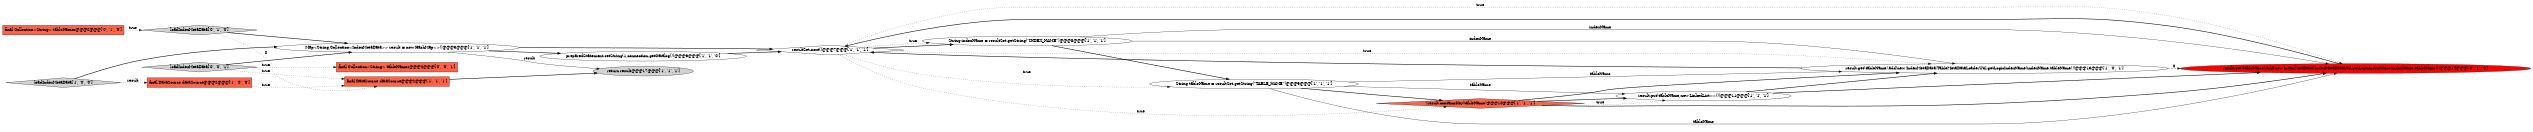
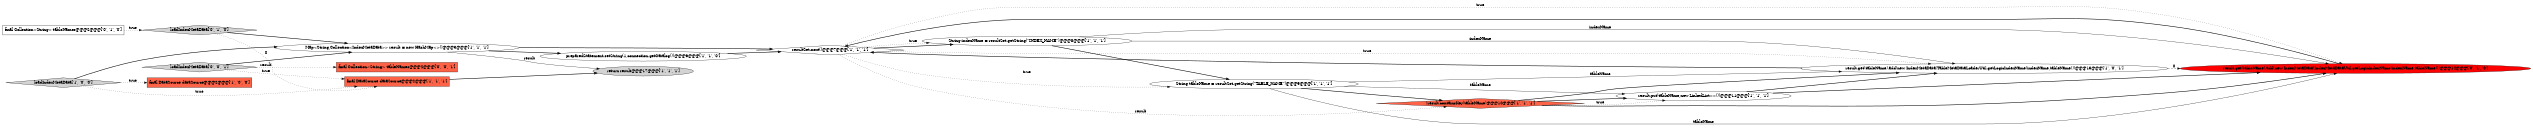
node "final Collection<String> tableNames@@@2@@@['0', '1', '0']": fillcolor tomato -> white
edge "loadIndexMetaData['0', '0', '1']" -> "final Collection<String> tableNames@@@2@@@['0', '0', '1']": label "true" -> "result"
edge "loadIndexMetaData['1', '0', '0']" -> "final DataSource dataSource@@@2@@@['1', '0', '0']": label "result" -> "true"
edge "final DataSource dataSource@@@2@@@['1', '0', '0']" -> "final DataSource dataSource@@@2@@@['1', '1', '1']": now "loadIndexMetaData['1', '0', '0']" -> "final DataSource dataSource@@@2@@@['1', '1', '1']"
edge "resultSet.next()@@@7@@@['1', '1', '1']" -> "!result.containsKey(tableName)@@@10@@@['1', '1', '1']": label "true" -> "result"
